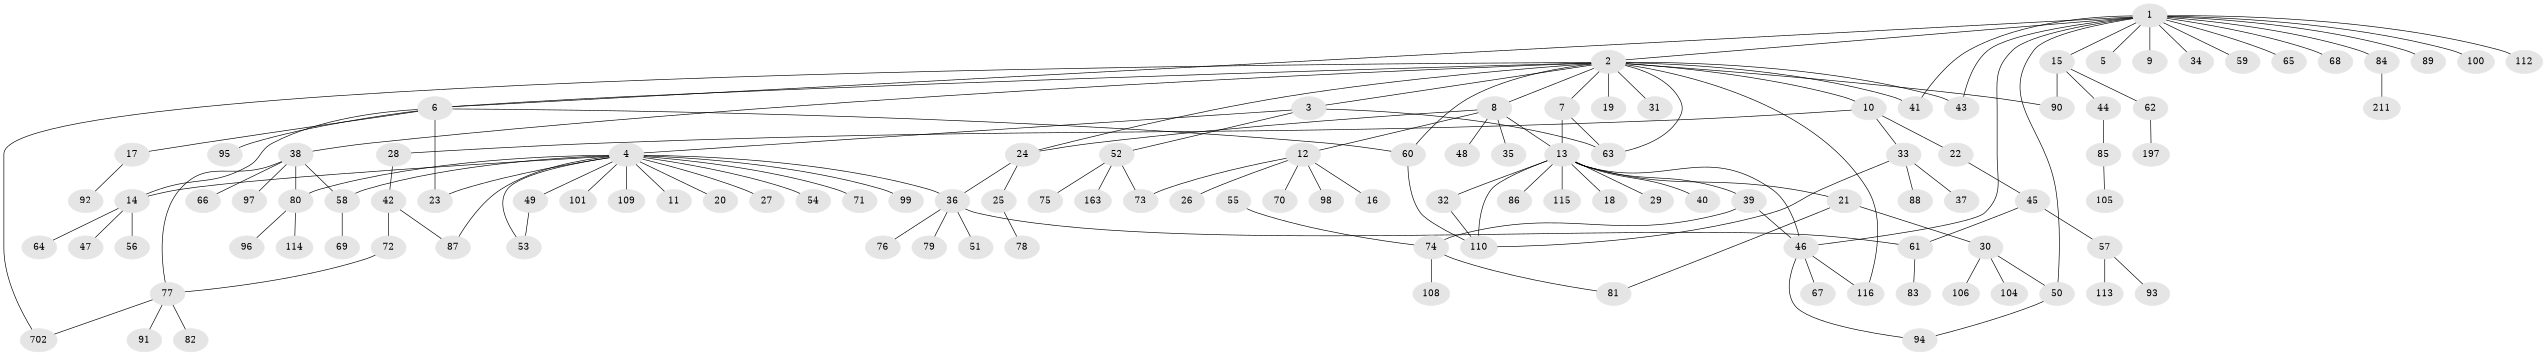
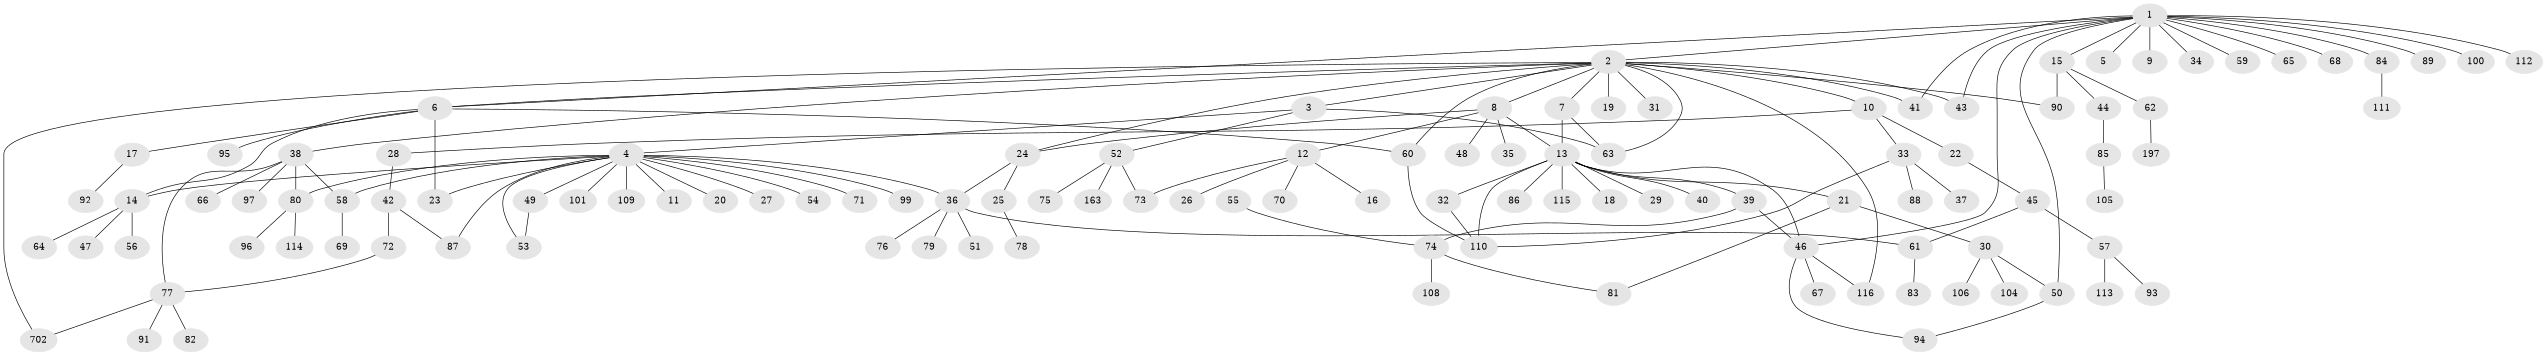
node "211": label "211" -> "111"
node "98": removed
